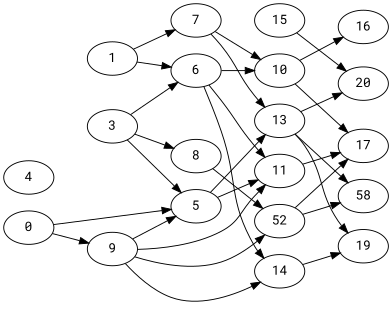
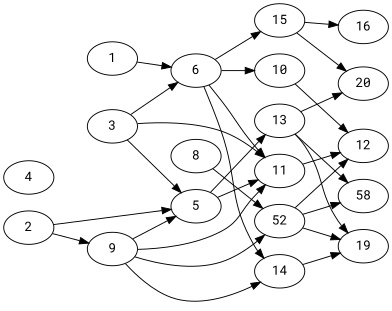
node "7": removed
edge "6" -> "15": added
edge "10" -> "16": now "15" -> "16"
edge "3" -> "8": now "3" -> "11"
node "17": label "17" -> "12"
node "0": label "0" -> "2"
edge "52" -> "19": added
